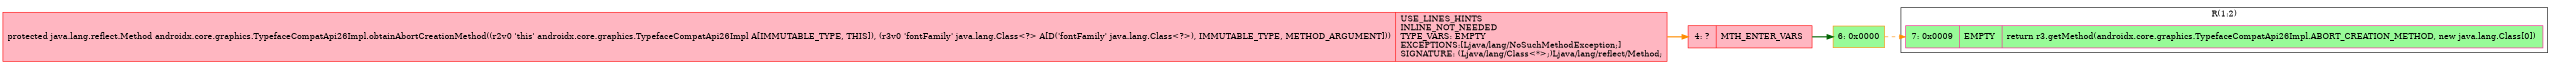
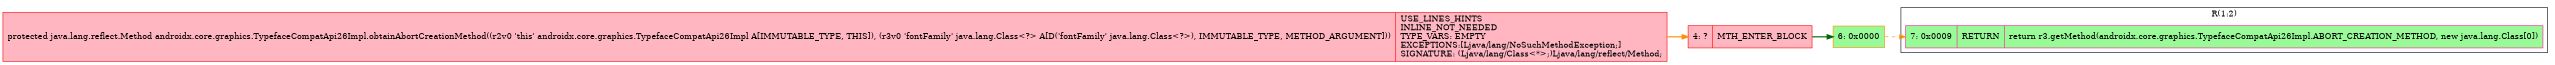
node "4: ?": text "MTH_ENTER_VARS" -> "MTH_ENTER_BLOCK"
node "7: 0x0009": text "EMPTY" -> "RETURN"
